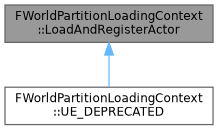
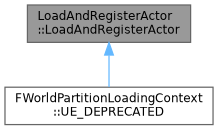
node "FWorldPartitionLoadingContext ::LoadAndRegisterActor": label "FWorldPartitionLoadingContext ::LoadAndRegisterActor" -> "LoadAndRegisterActor ::LoadAndRegisterActor"
